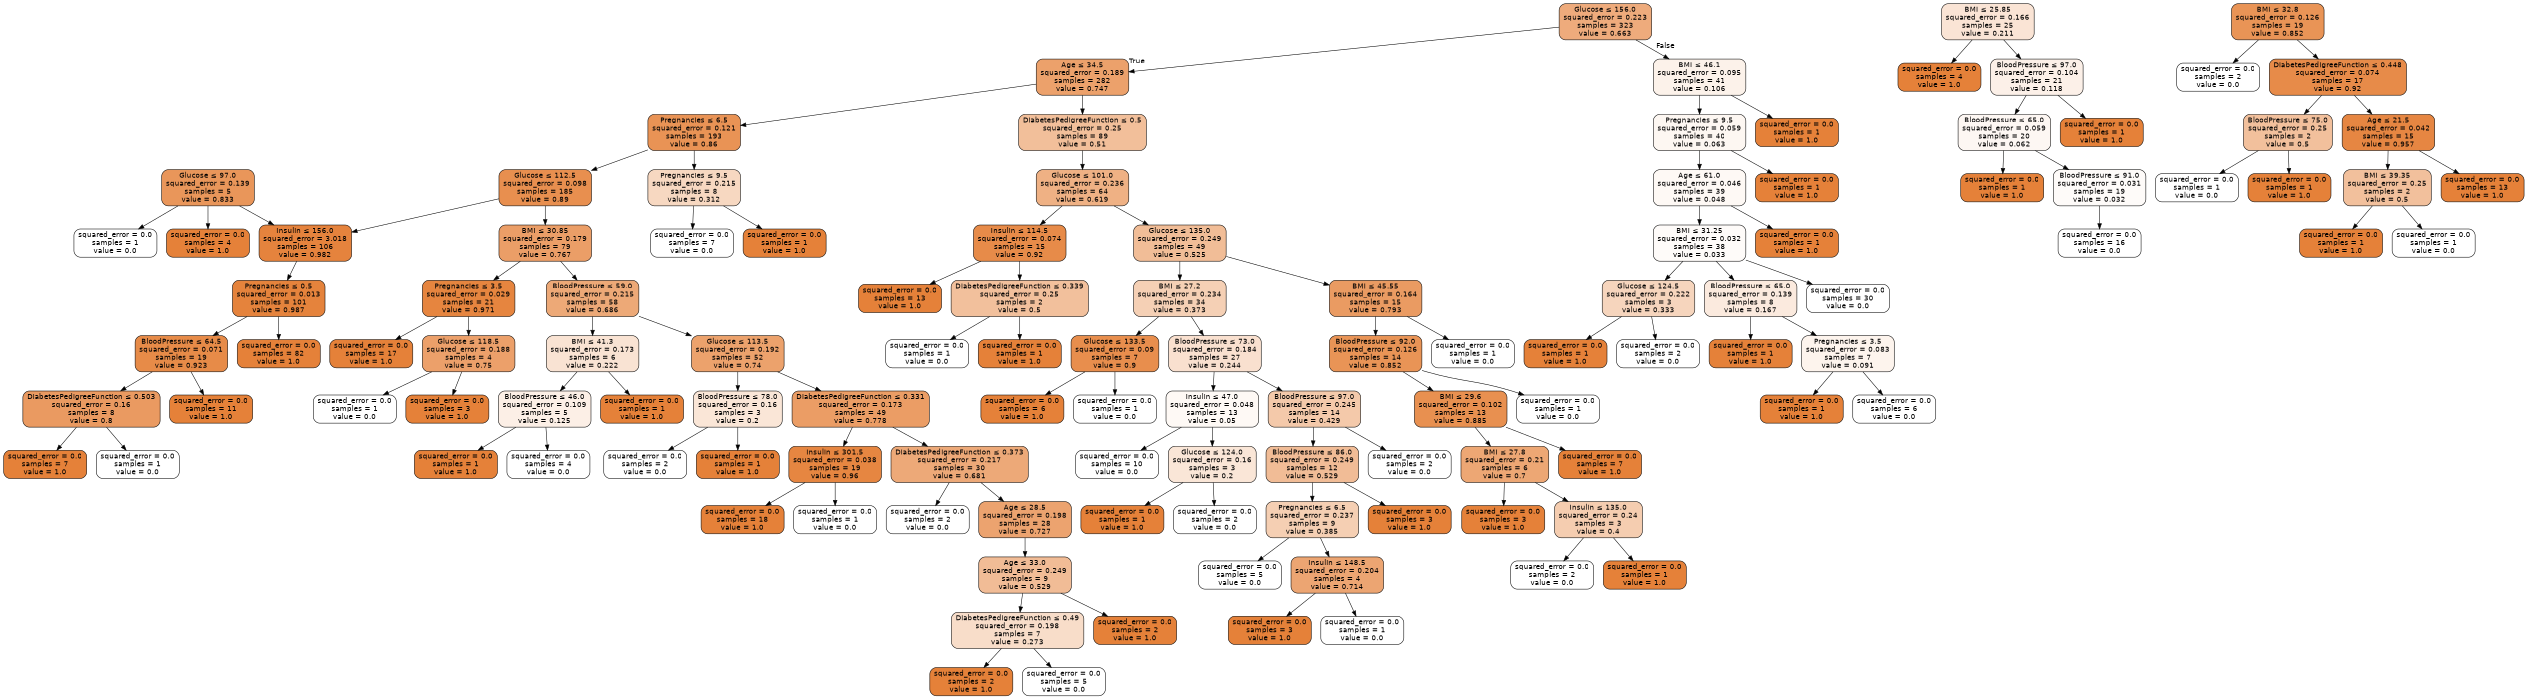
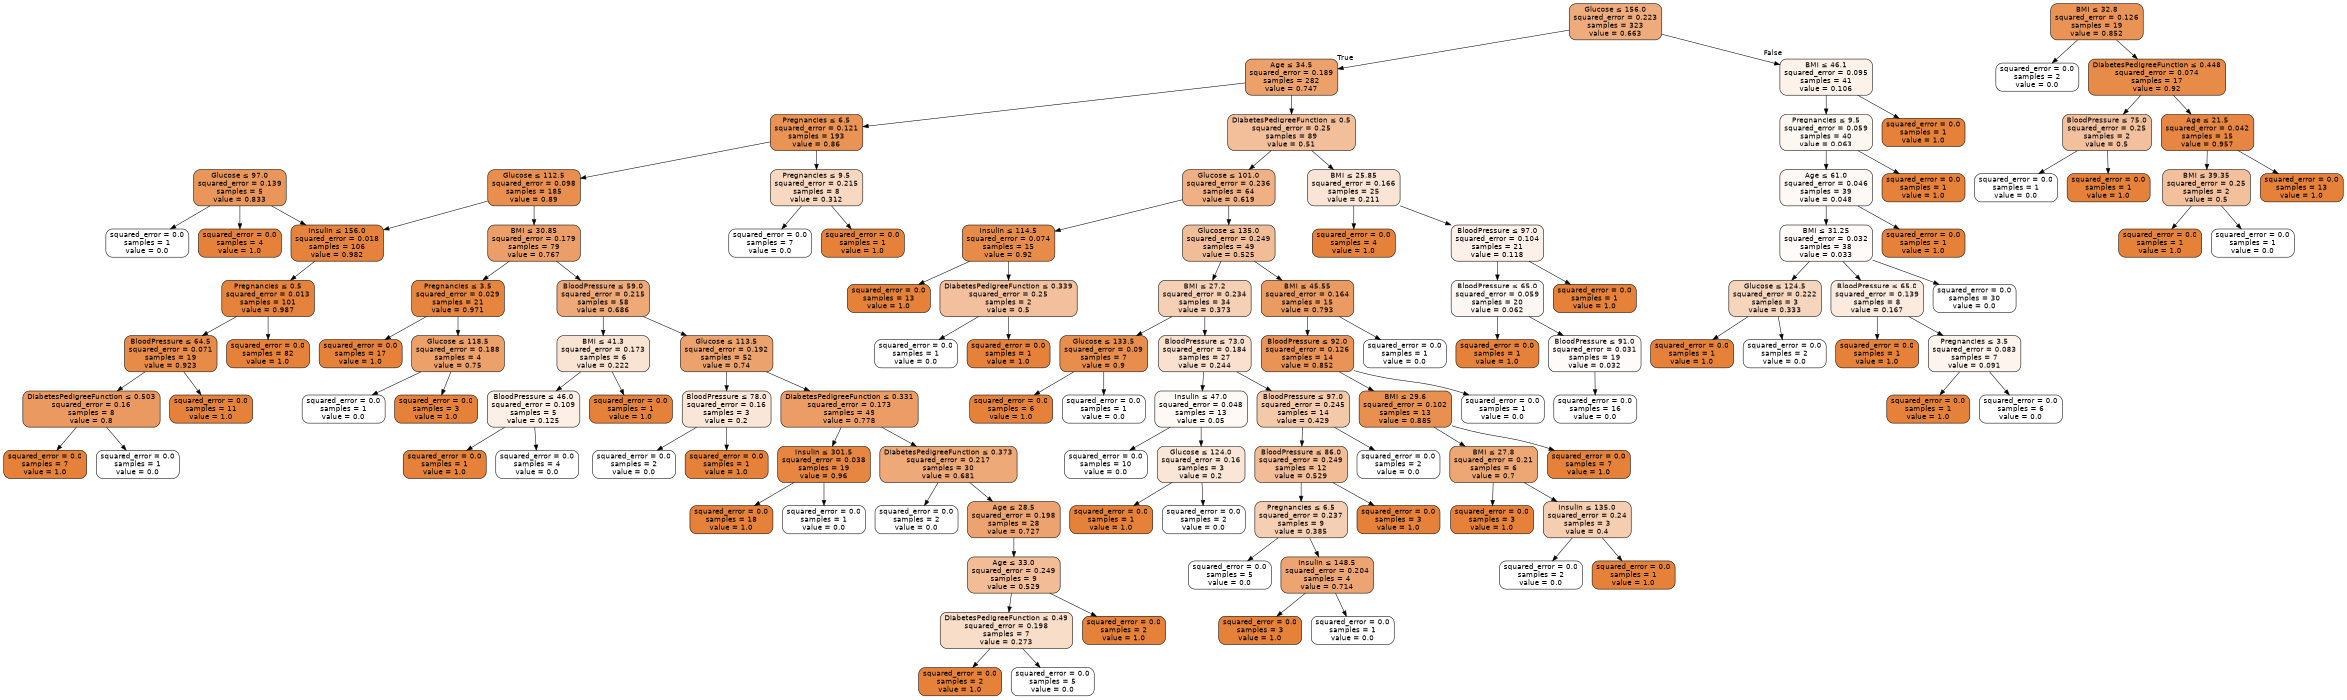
edge "DiabetesPedigreeFunction ≤ 0.5" -> "BMI ≤ 25.85": added
node "Insulin ≤ 156.0": text "squared_error = 3.018" -> "squared_error = 0.018"
